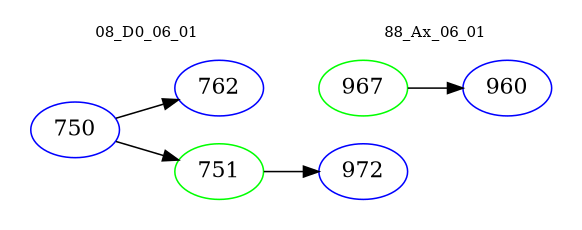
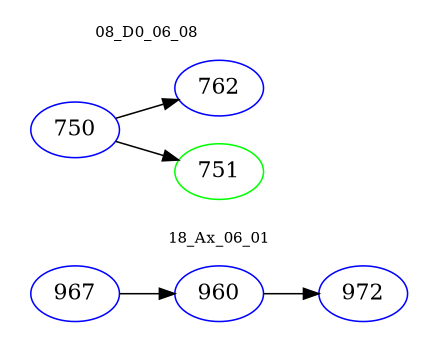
cluster "08_D0_06_01": label "08_D0_06_01" -> "08_D0_06_08"
cluster "88_Ax_06_01": label "88_Ax_06_01" -> "18_Ax_06_01"
node "967": color green -> blue
edge "751" -> "972": now "960" -> "972"
